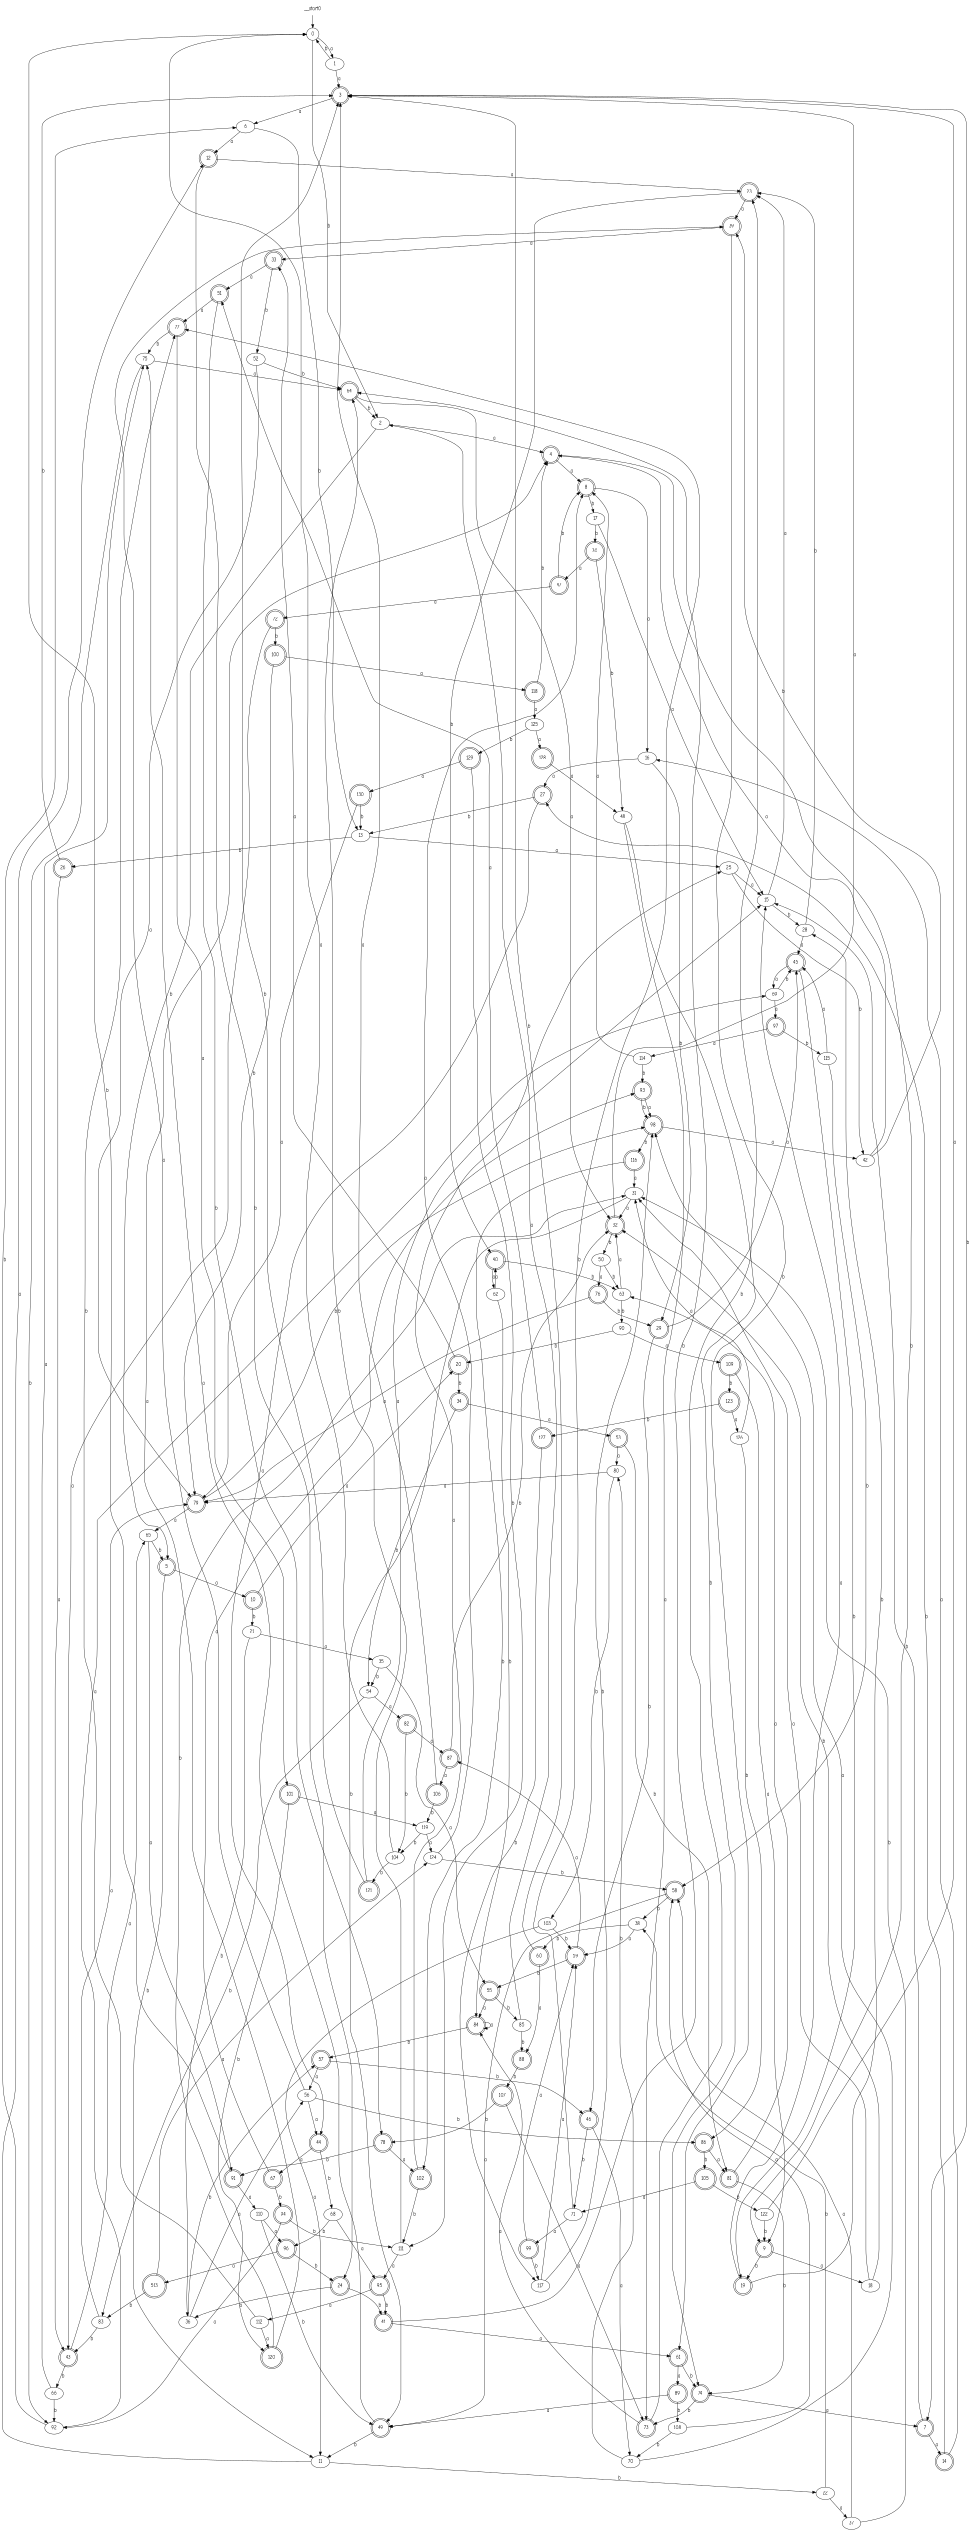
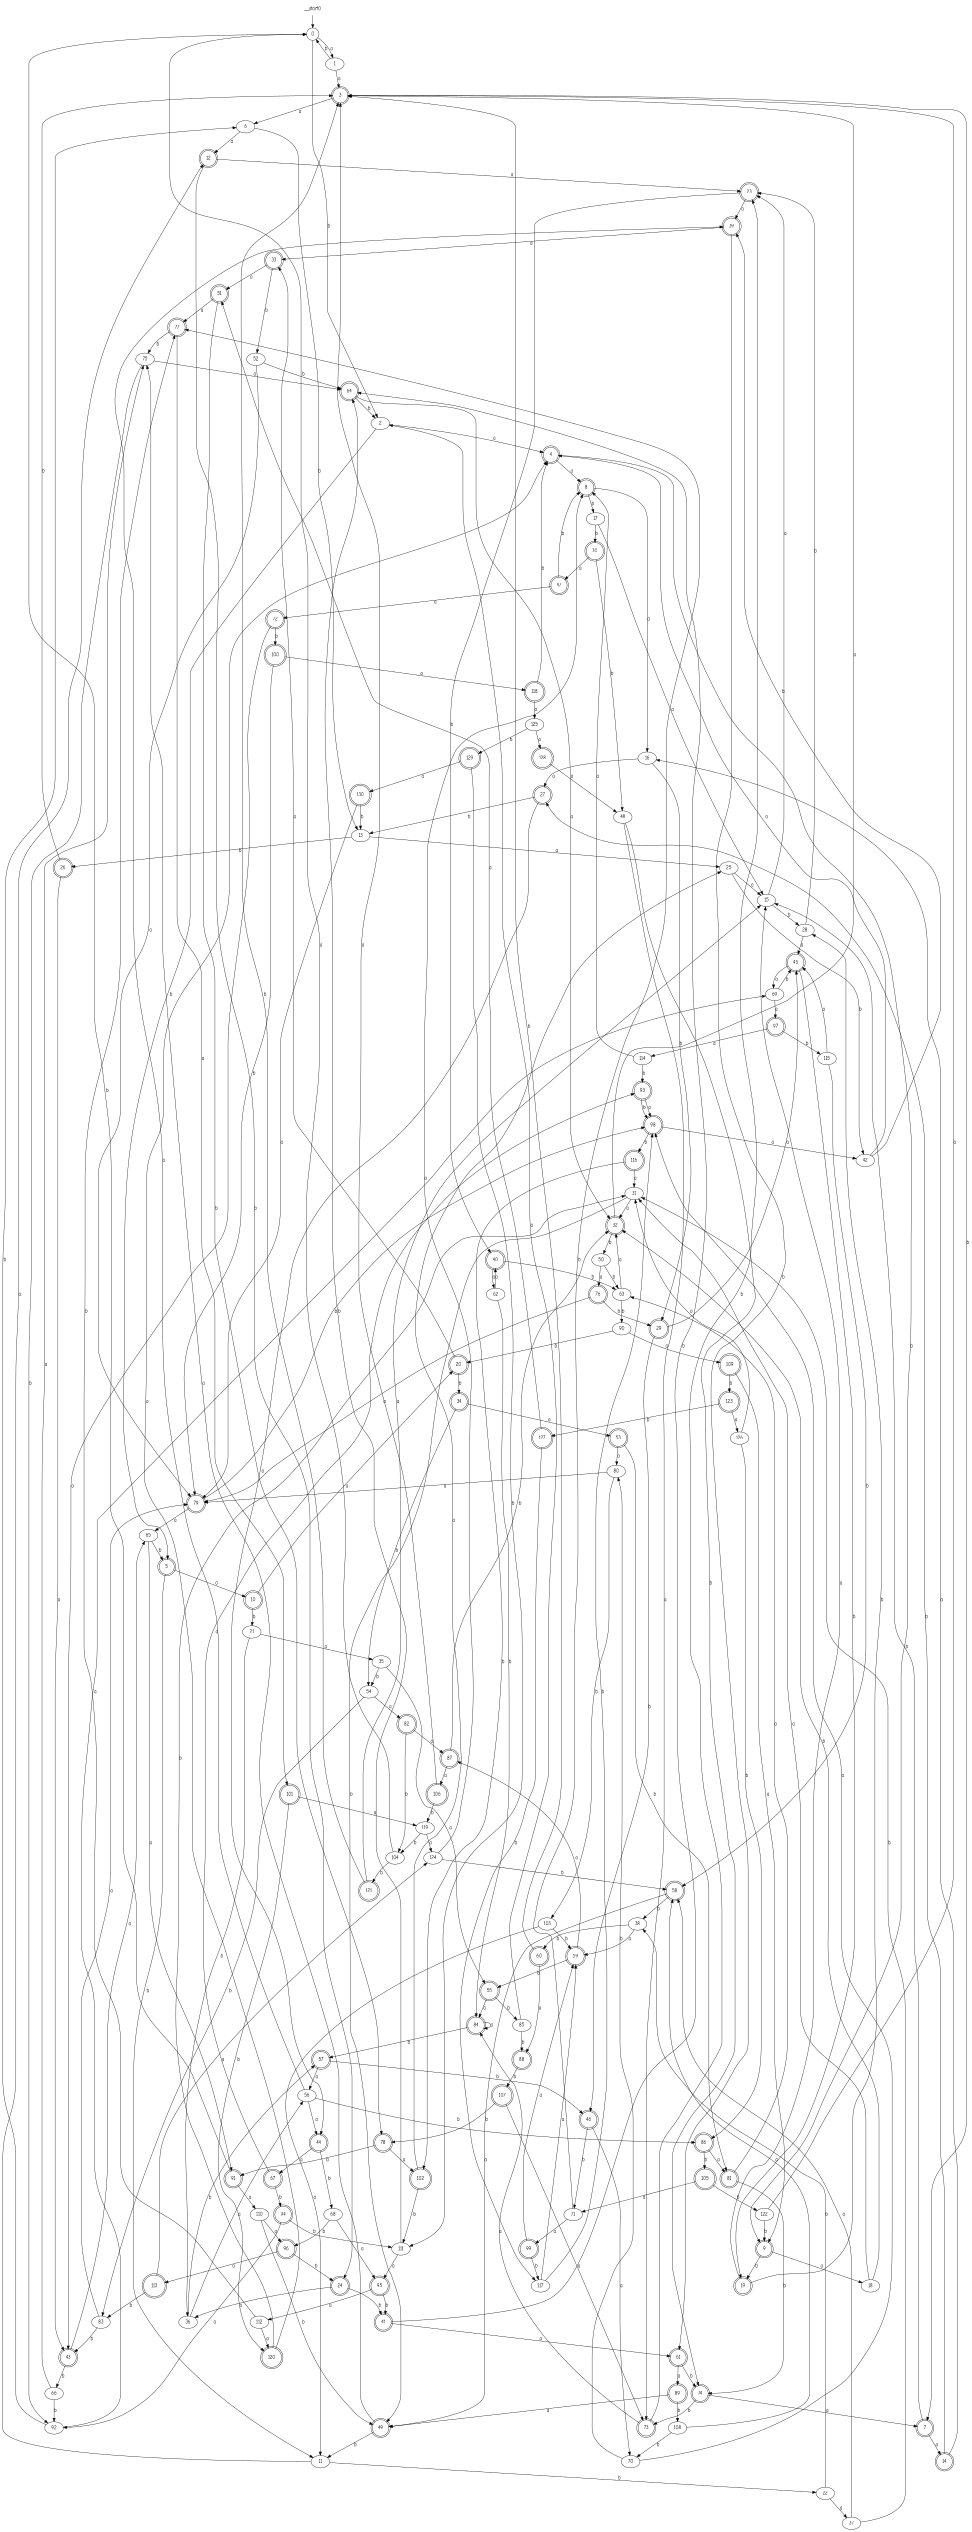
node "513": label "513" -> "113"
